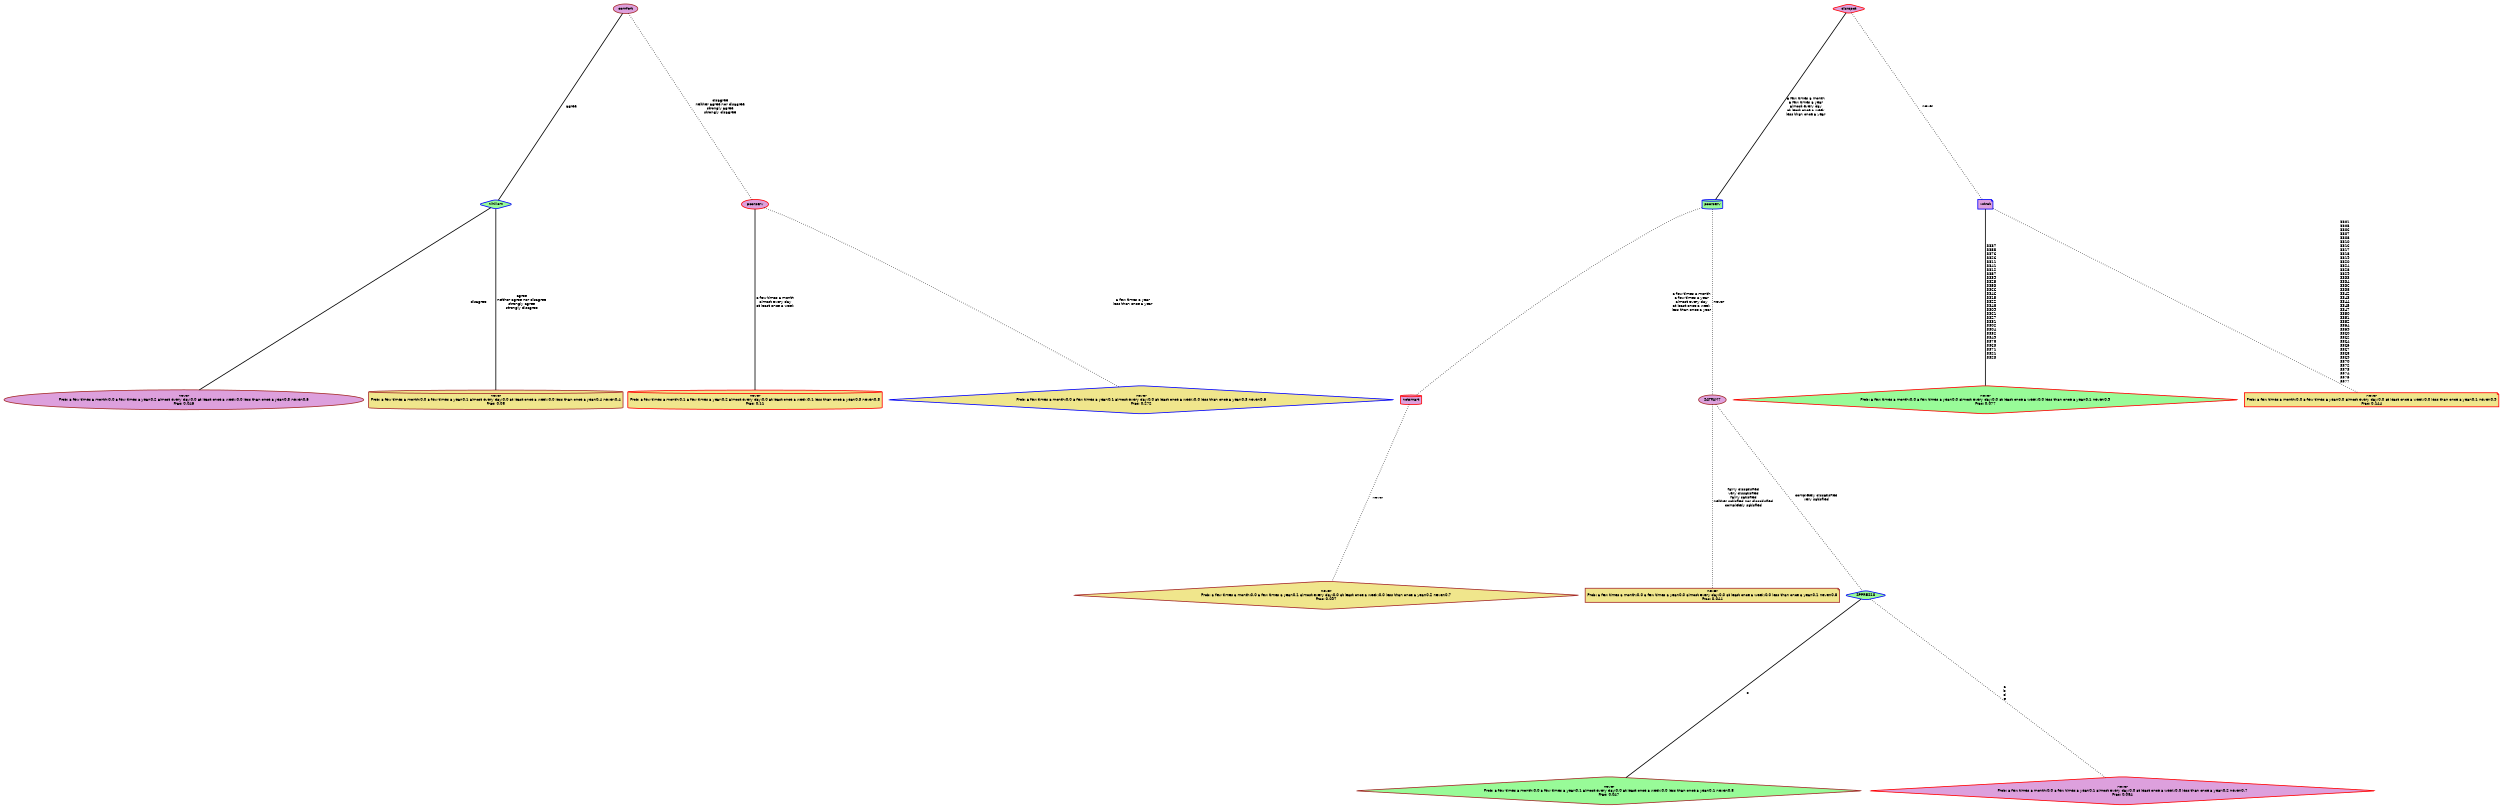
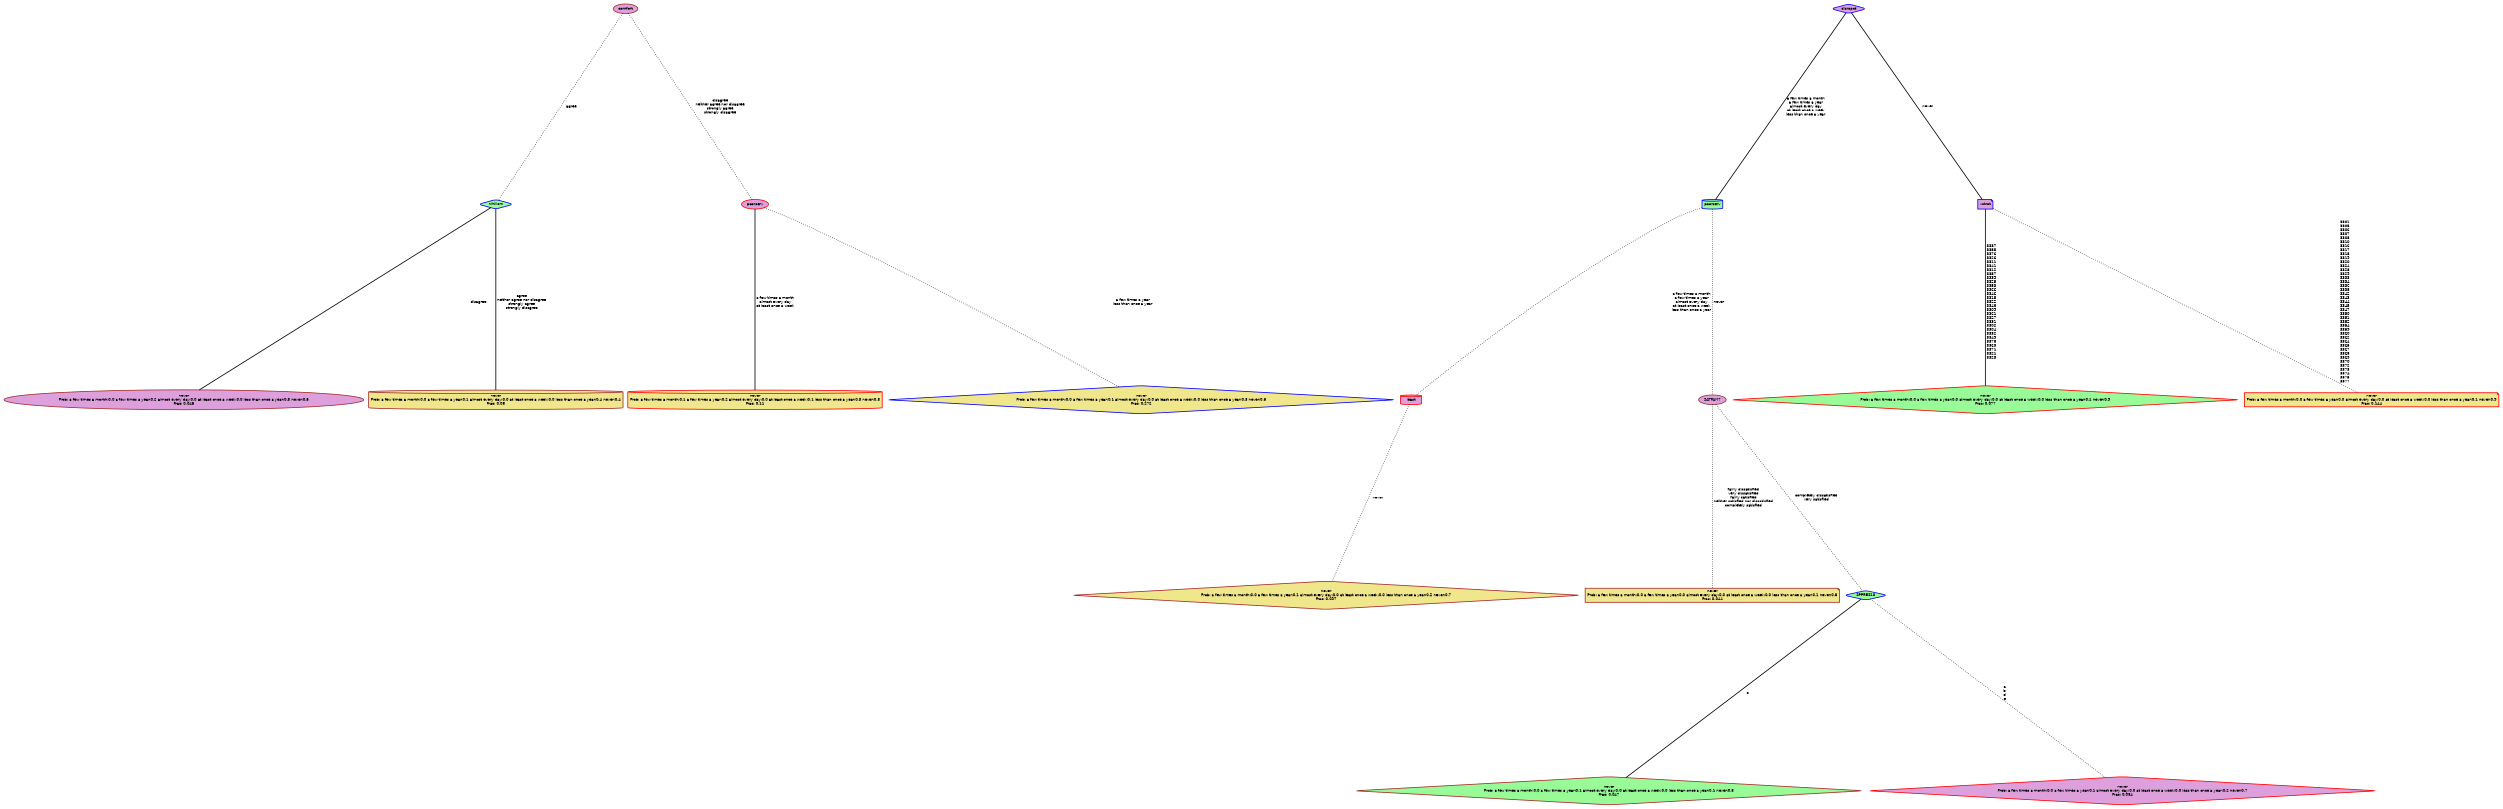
node "disrspct": color red -> blue
edge "disrspct" -- "vstrat": style dotted -> bold
edge "comfort" -- "nihilism": style bold -> dotted
node "notsmart": label "notsmart" -> "least"
